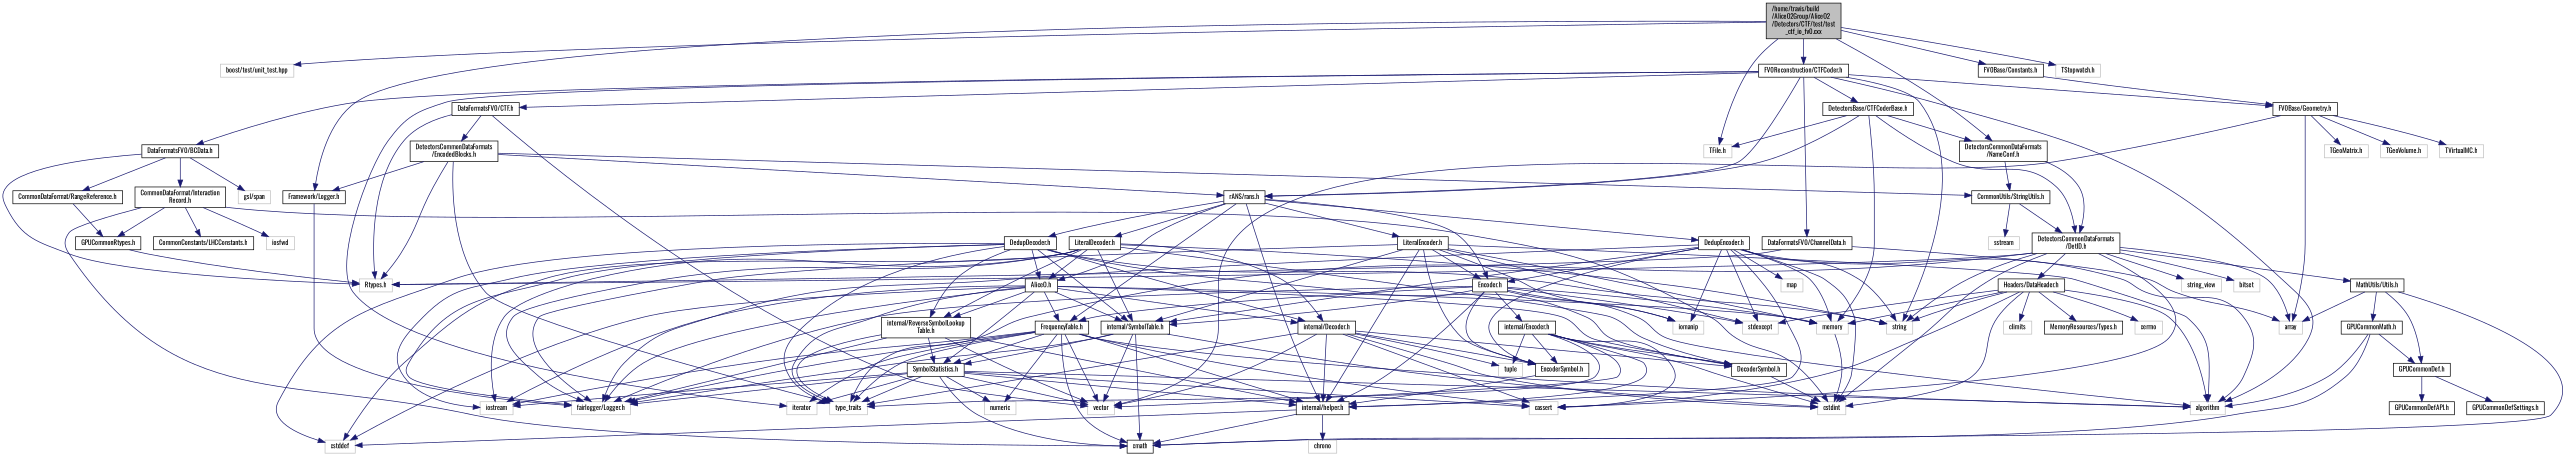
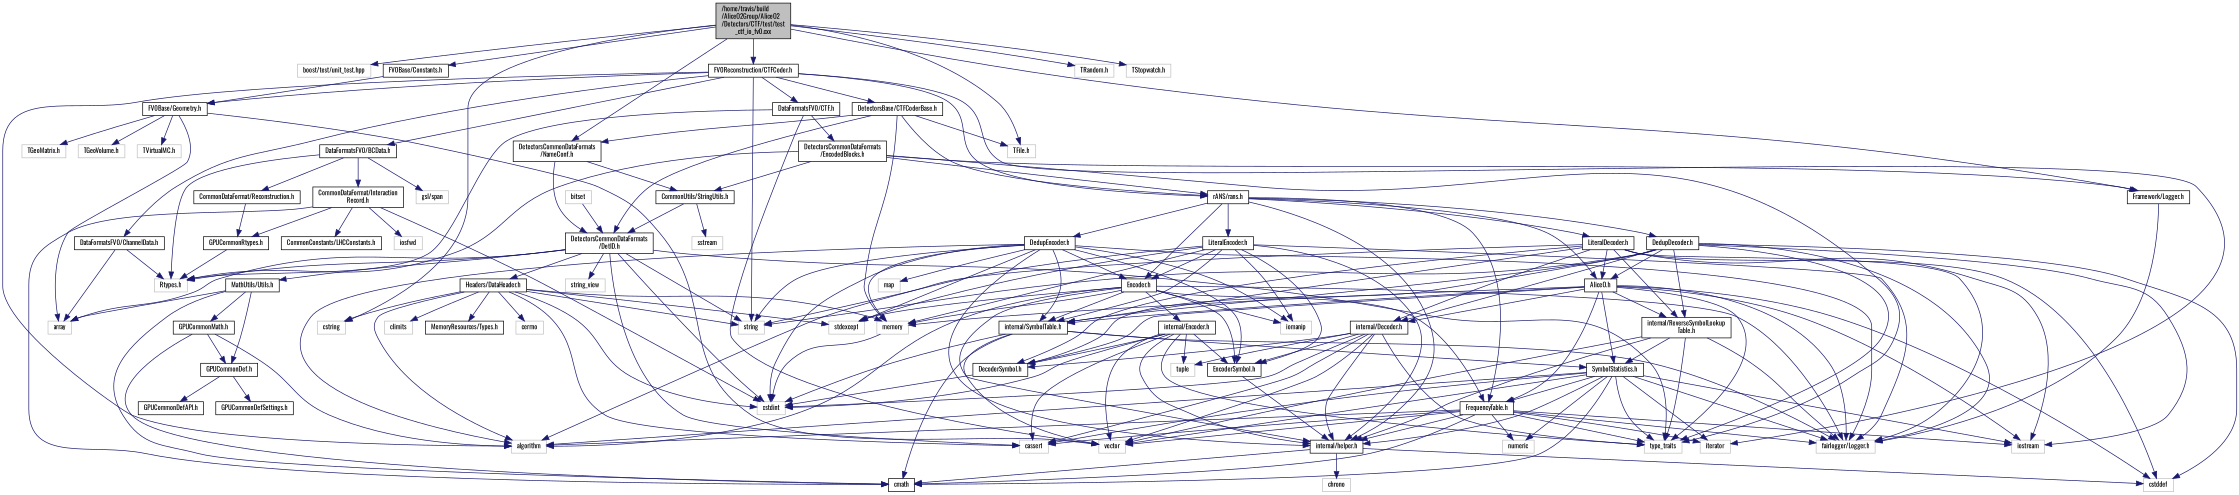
node "TRandom.h": added
node "CommonDataFormat/RangeReference.h": label "CommonDataFormat/RangeReference.h" -> "CommonDataFormat/Reconstruction.h"
edge "DetectorsCommonDataFormats /DetID.h" -> "bitset": reversed
node "cstring": added
edge "FrequencyTable.h" -> "SymbolStatistics.h": reversed
